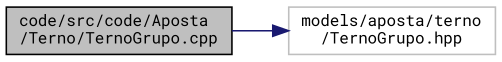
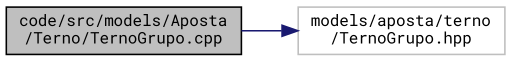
node "code/src/code/Aposta /Terno/TernoGrupo.cpp": label "code/src/code/Aposta /Terno/TernoGrupo.cpp" -> "code/src/models/Aposta /Terno/TernoGrupo.cpp"
